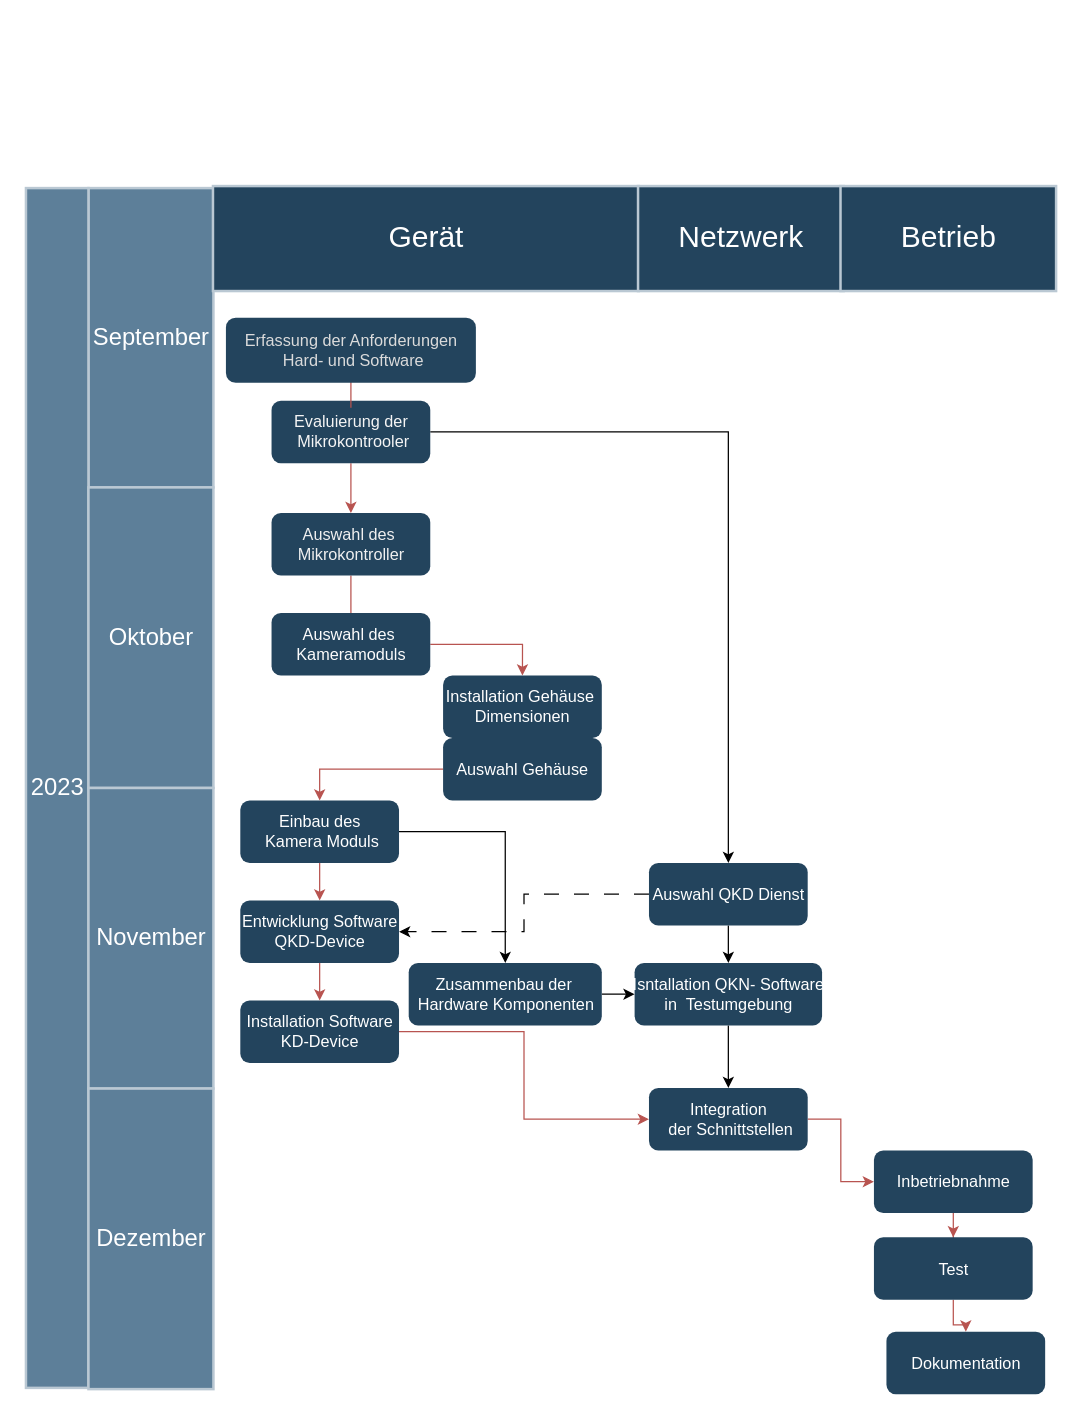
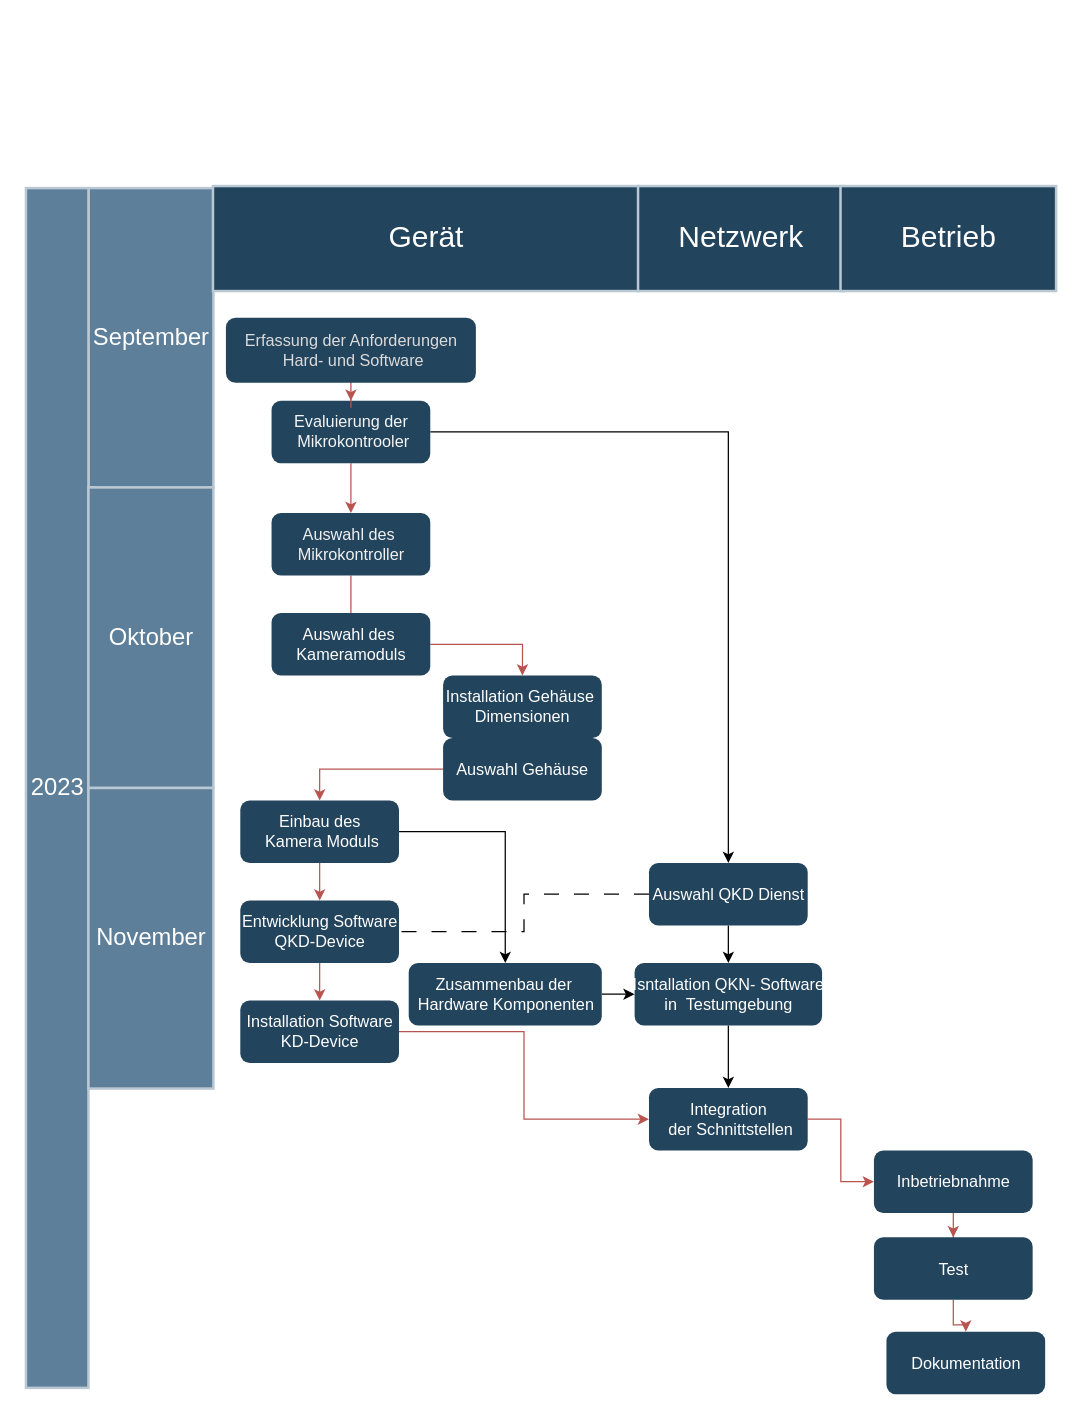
edge "Erfassung der Anforderungen Hard- und Software" -- "Evaluierung der Mikrokontrooler": arrowhead none -> classic
edge "Auswahl QKD Dienst" -> "Entwicklung Software QKD-Device": arrowhead classic -> none
node "Dezember": removed
